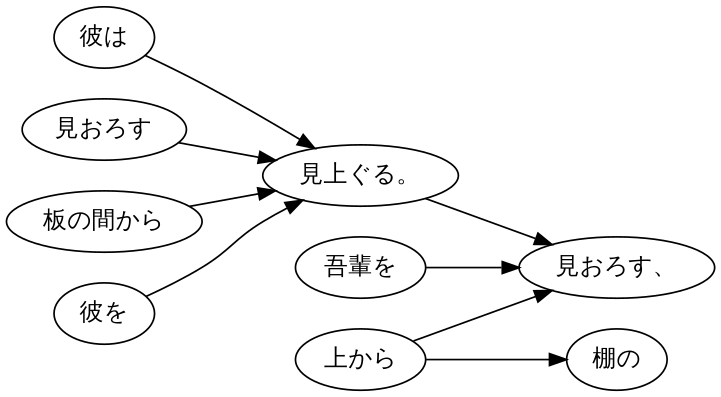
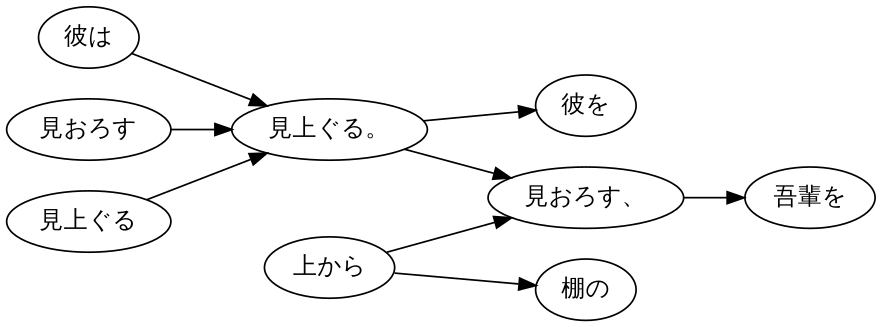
node "板の間から": label "板の間から" -> "見上ぐる"
edge "彼を" -> "見上ぐる。": reversed
edge "吾輩を" -> "見おろす、": reversed
